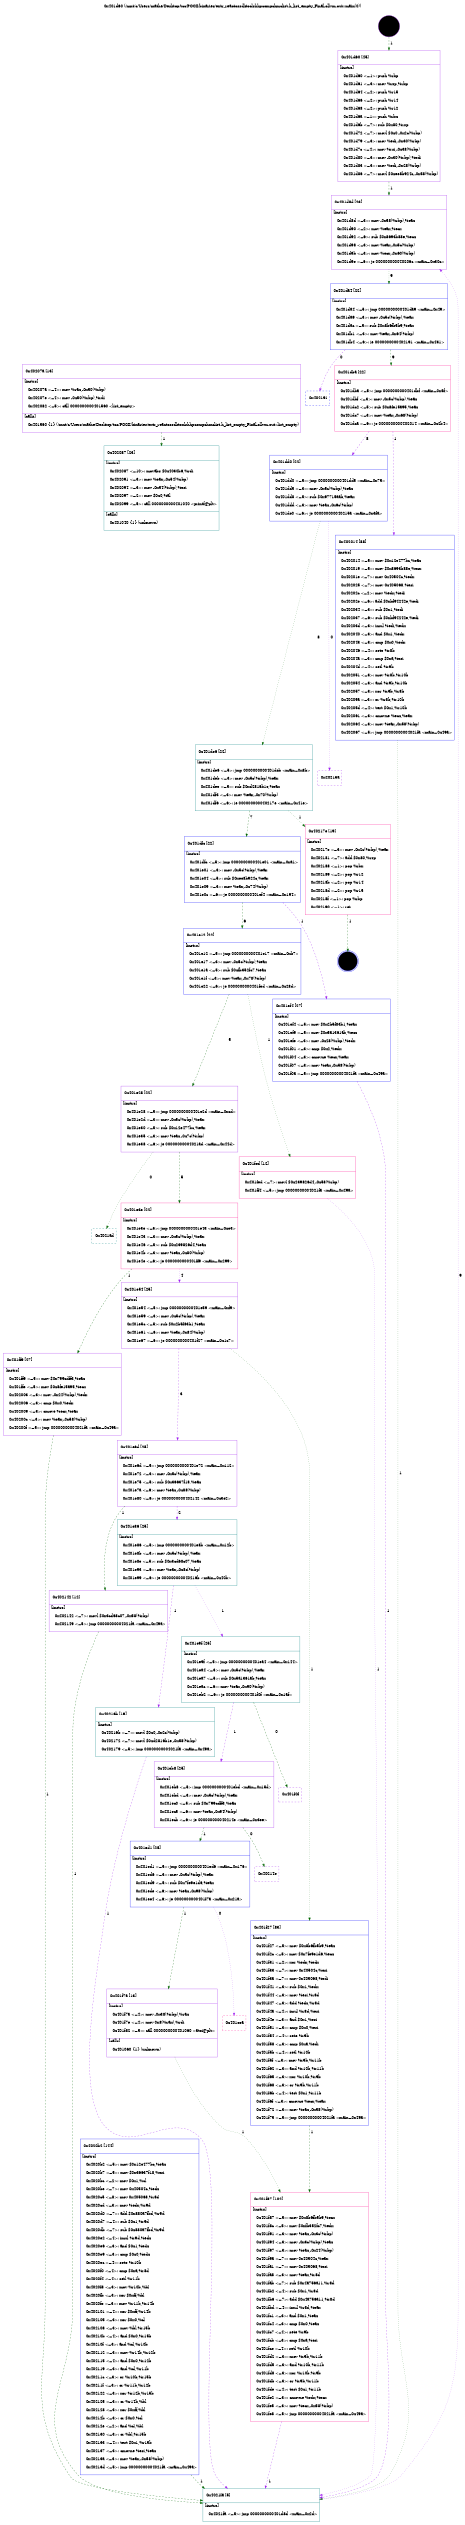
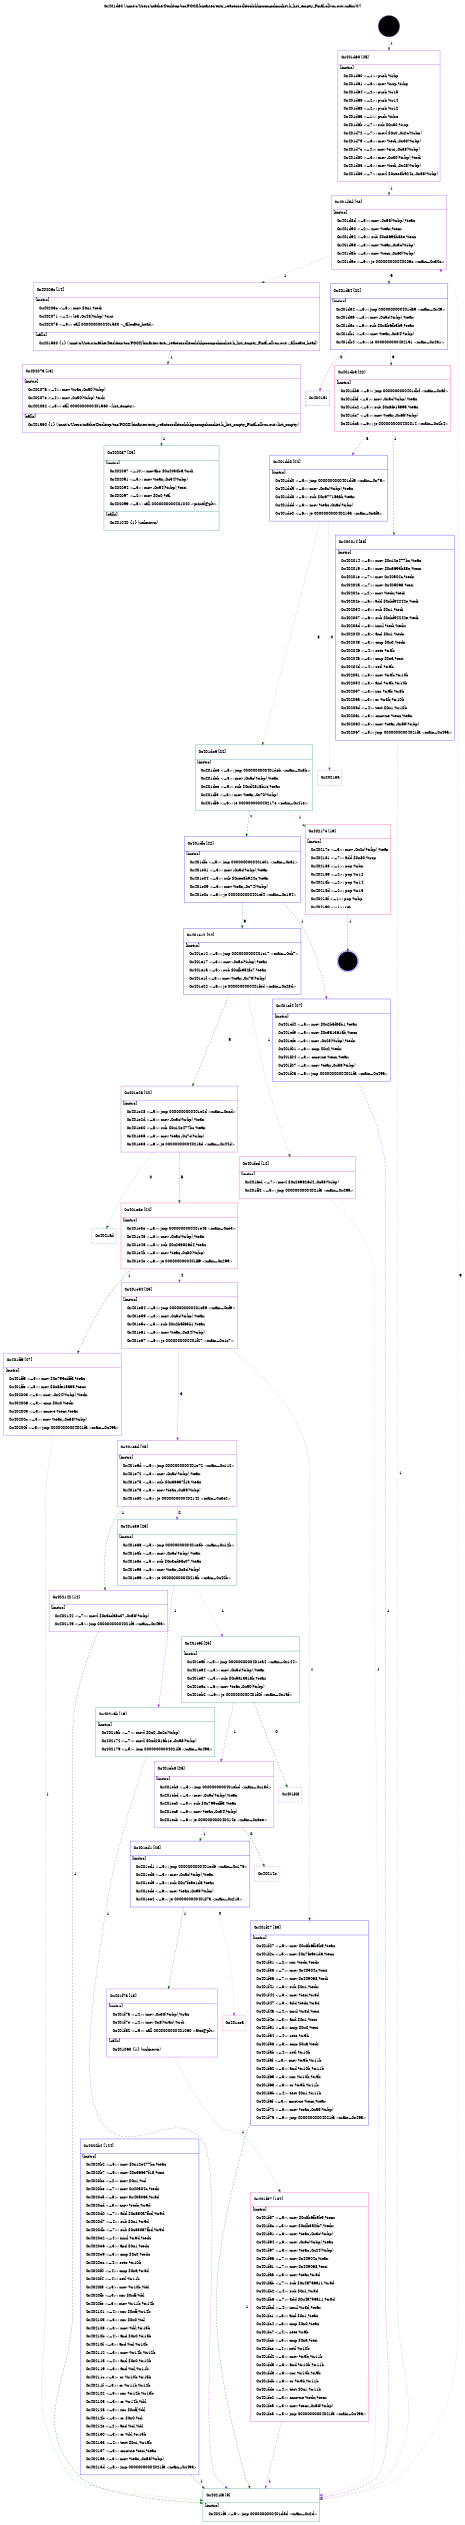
node "0x40206c [14]": added
edge "0x401dba [22]" -> "0x402014 [88]": color purple -> darkgreen
edge "0x401ff9 [27]" -> "0x4021fa [5]": style dashed -> dotted
edge "0x401f27 [83]" -> "0x401f87 [102]": now "0x401f27 [83]" -> "0x4021fa [5]"
